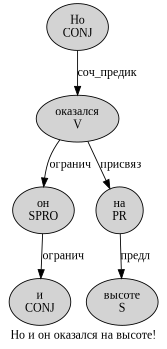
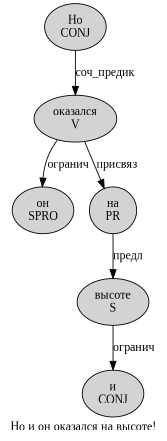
edge "он SPRO" -> "и CONJ": now "высоте S" -> "и CONJ"
